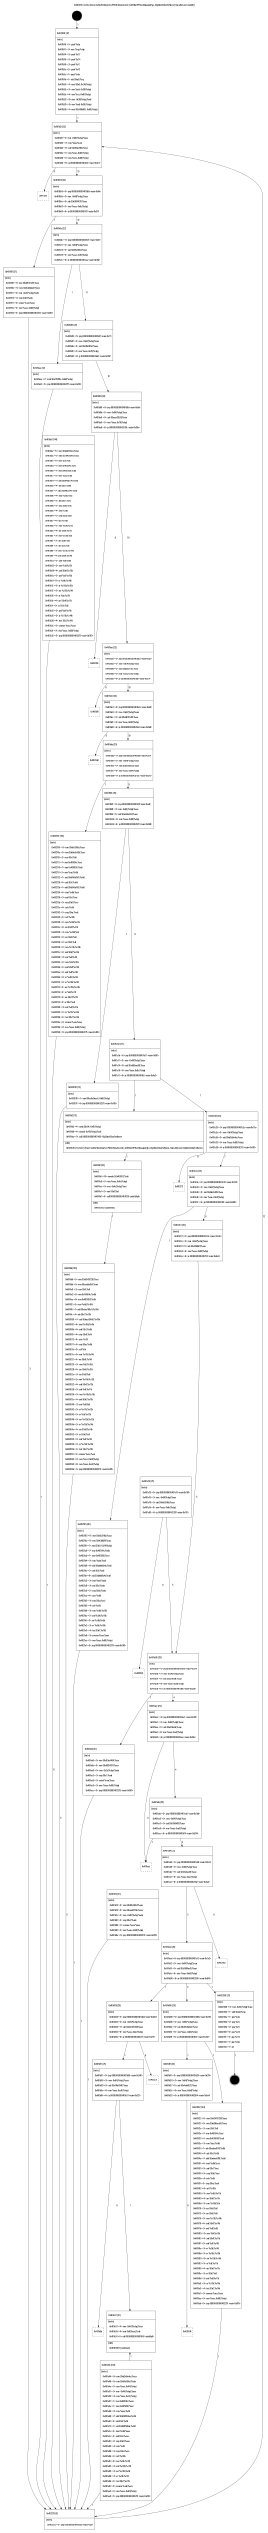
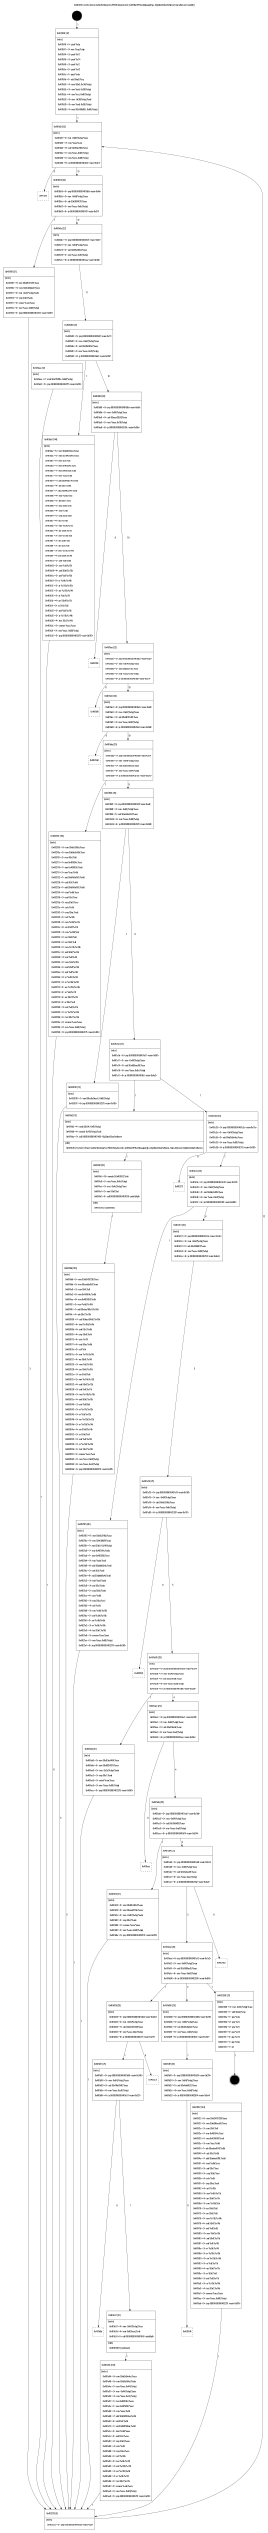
edge "0x401b6c [22]" -> "0x401eaa [12]": removed, label "1"
edge "0x401b82 [22]" -> "0x401da7 [144]": added, label "1"
edge "0x401c57 [25]" -> "0x401c89 [25]": now "0x401c57 [25]" -> "0x401c70 [25]"
edge "0x401cbb [25]" -> "0x401eec": now "0x401cbb [25]" -> "0x401d74 [27]"
edge "0x401d06 [25]" -> "0x401f22 [144]": removed, label "1"
edge "0x401e44 [102]" -> "0x401e37 [13]": reversed
